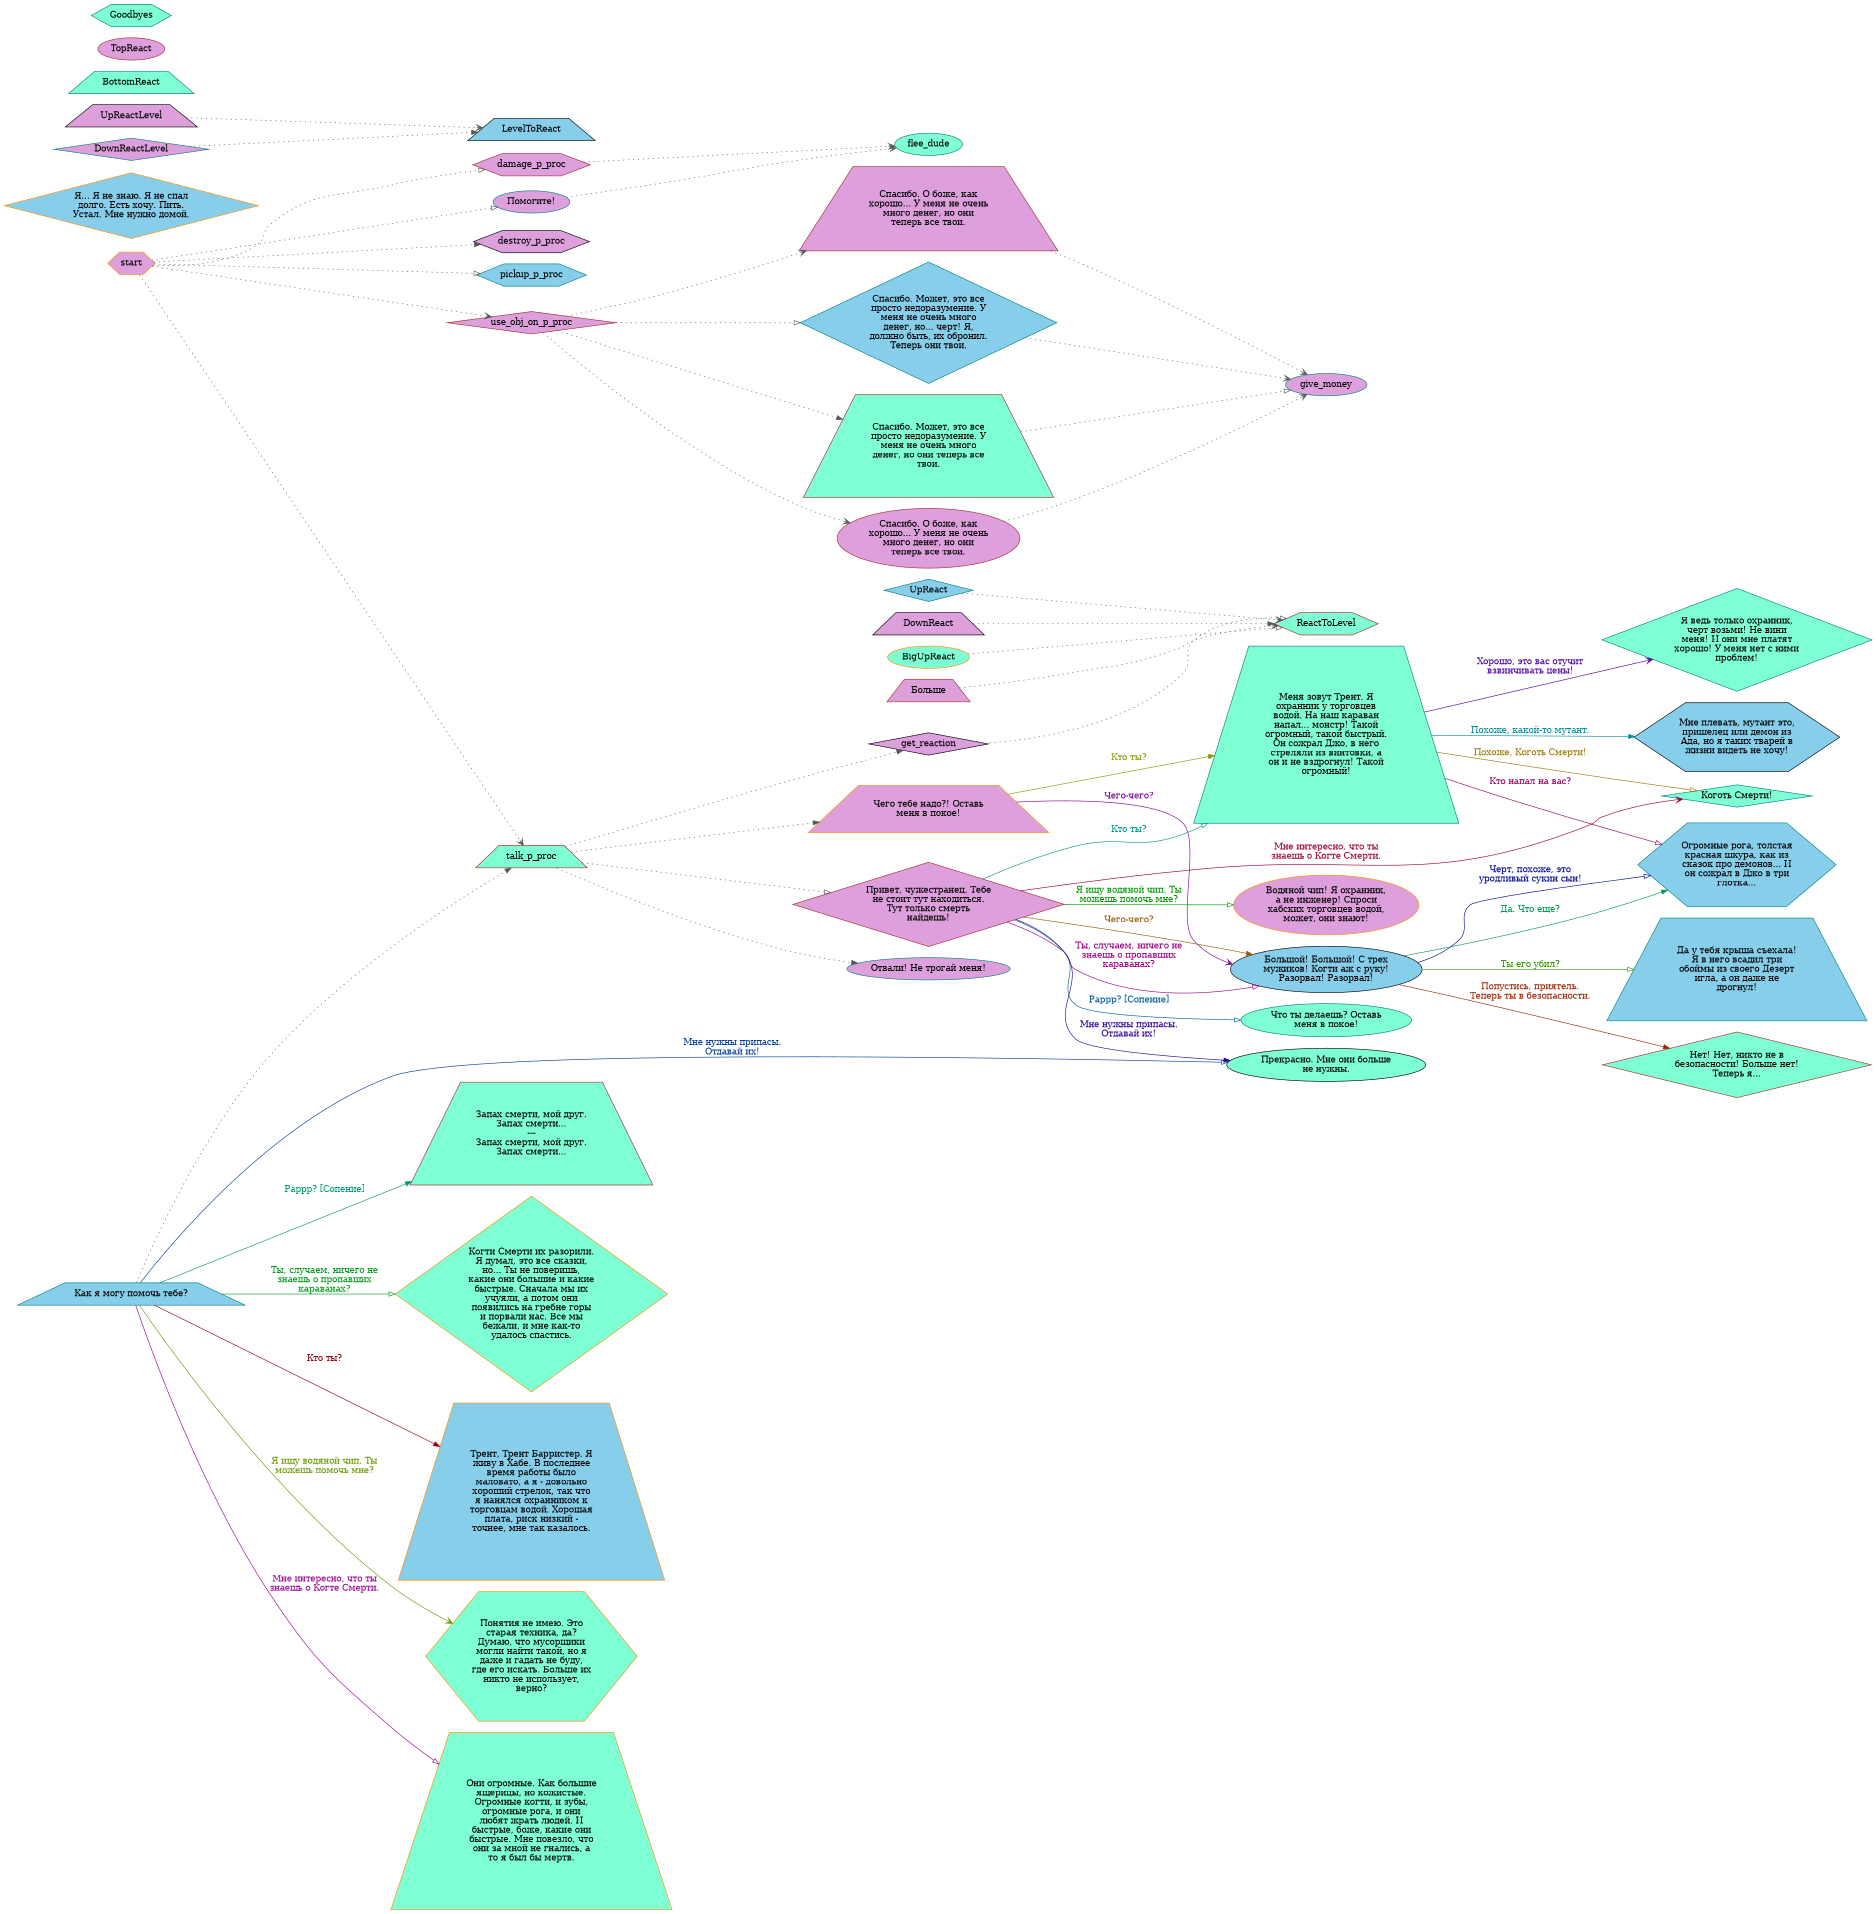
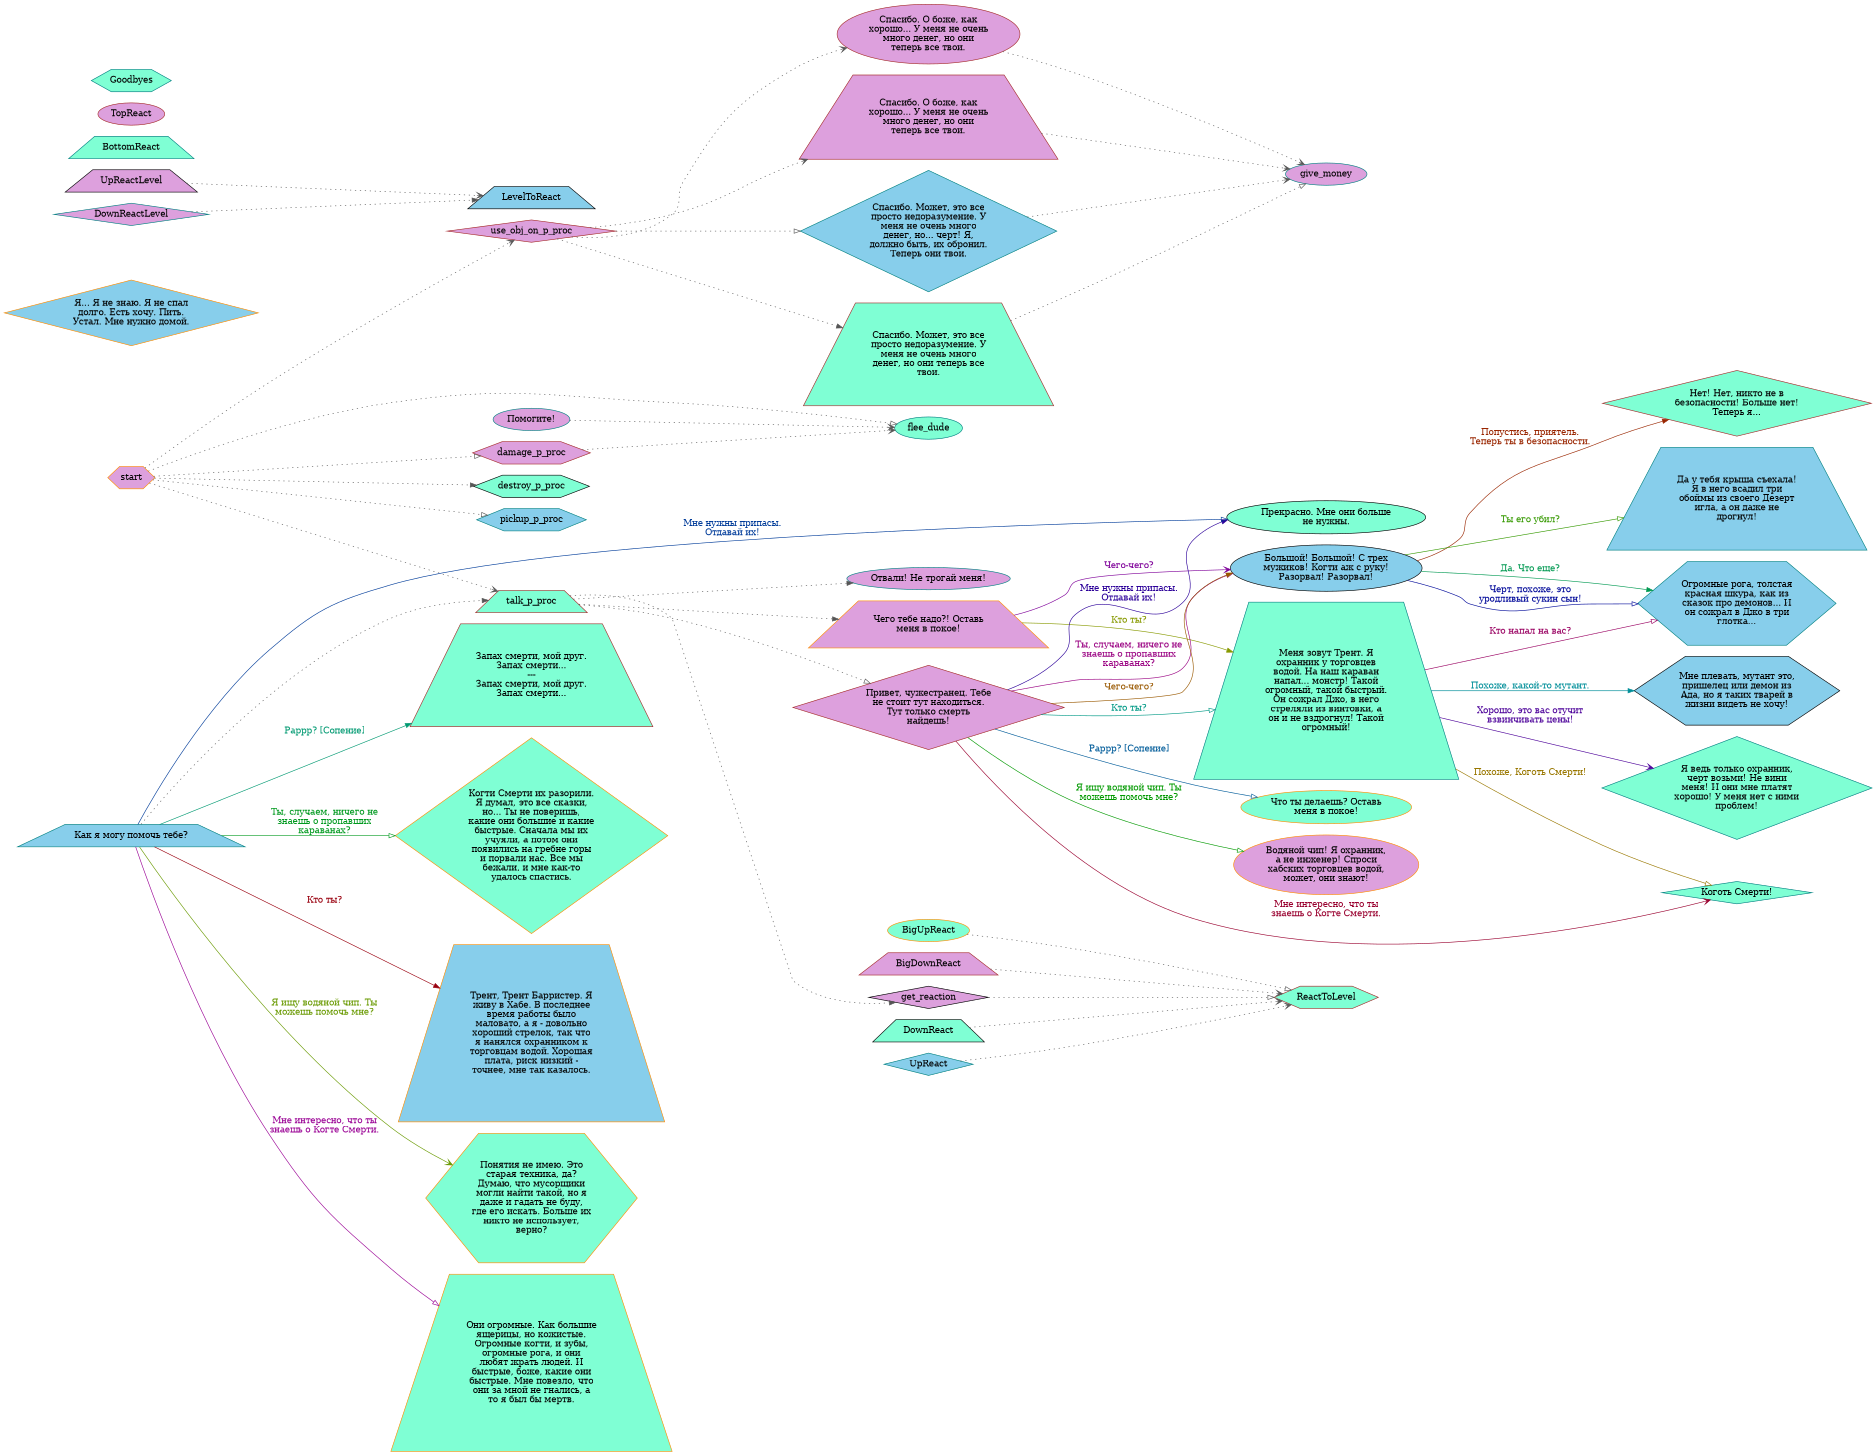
edge "start" -> "Помогите!": now "start" -> "flee_dude"
node "destroy_p_proc": fillcolor plum -> aquamarine
node "DownReact": fillcolor plum -> aquamarine
edge "DownReact" -> "ReactToLevel": arrowhead normal -> vee
node "Больше": label "Больше" -> "BigDownReact"
node "Что ты делаешь? Оставь меня в покое!": color teal -> darkorange
